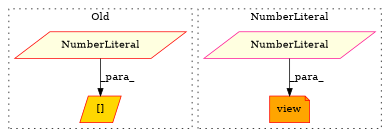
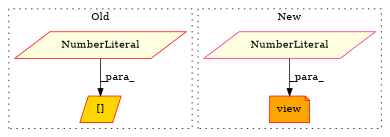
cluster "NumberLiteral": label "NumberLiteral" -> "New"
